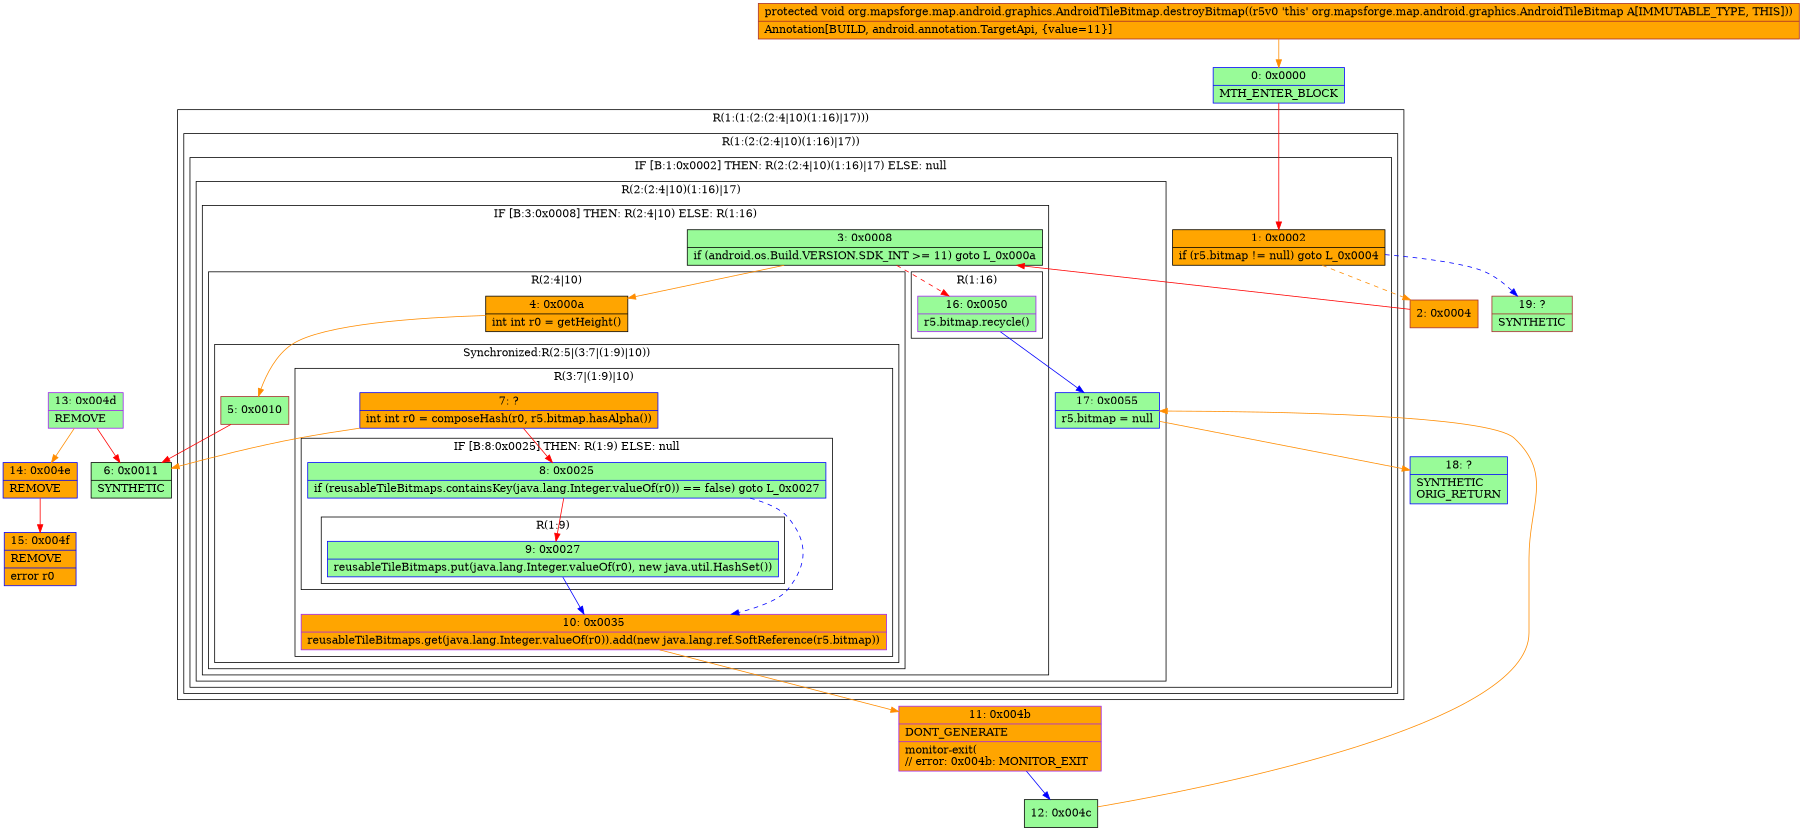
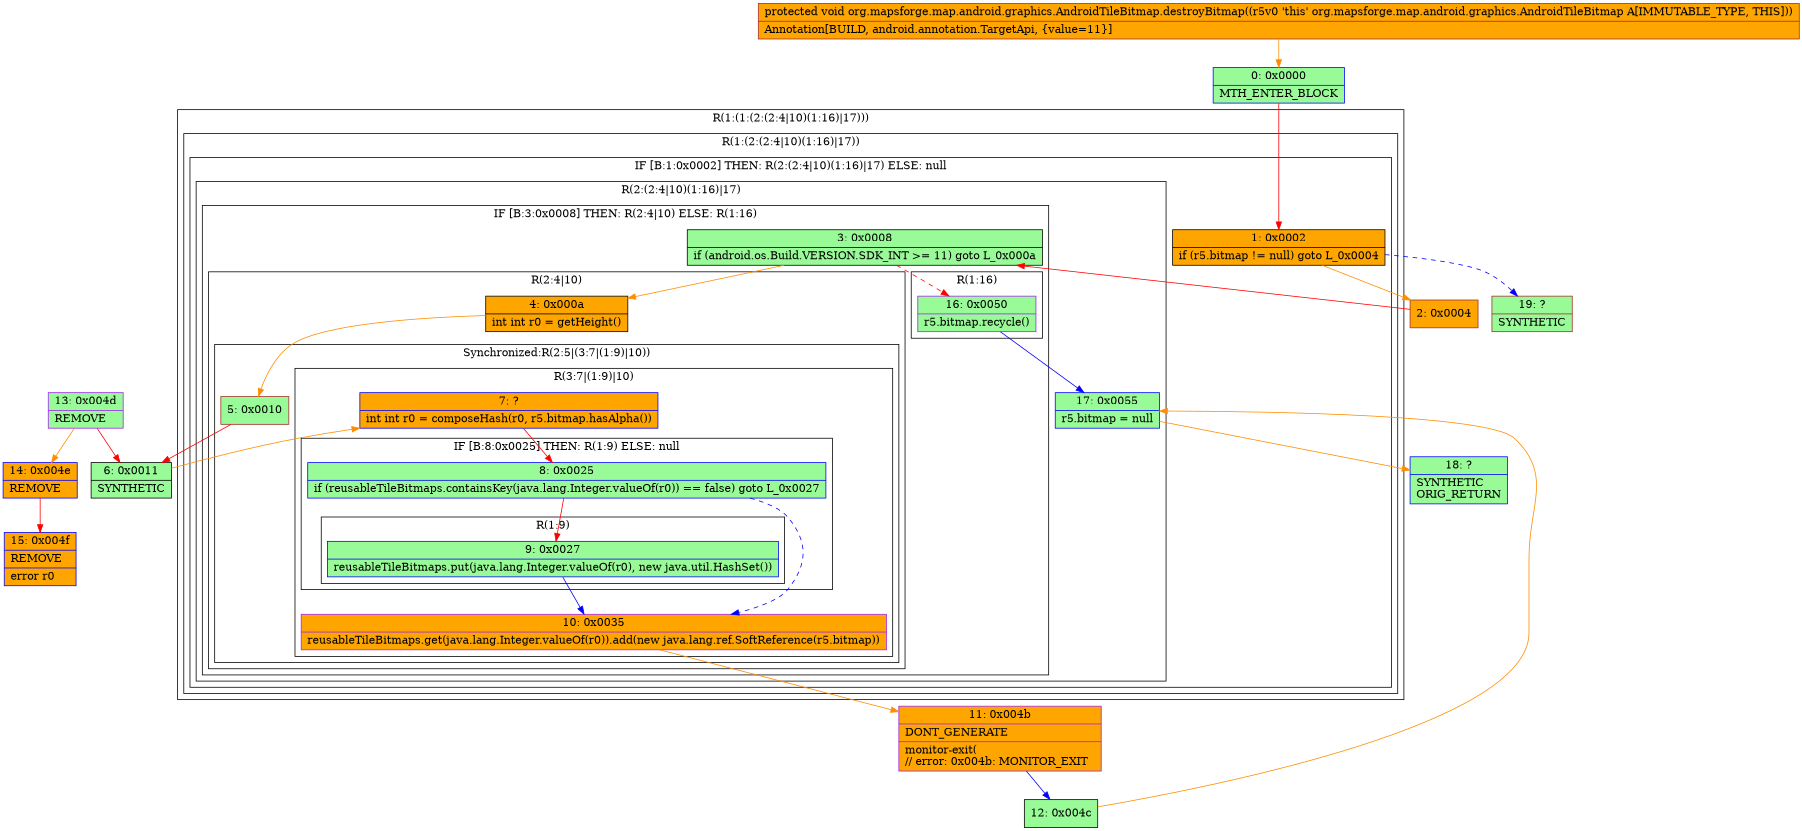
edge "1: 0x0002" -> "2: 0x0004": style dashed -> solid
edge "7: ?" -> "6: 0x0011": reversed
